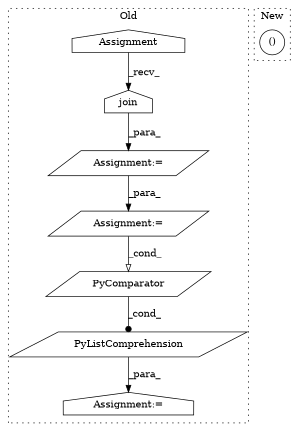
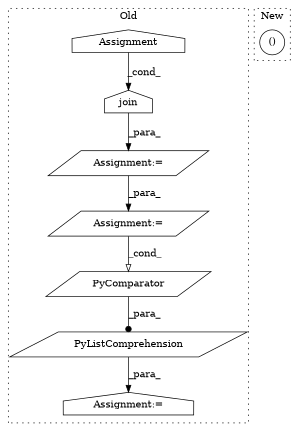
edge "Assignment" -> "join": label "_recv_" -> "_cond_"
edge "PyComparator" -> "PyListComprehension": label "_cond_" -> "_para_"
